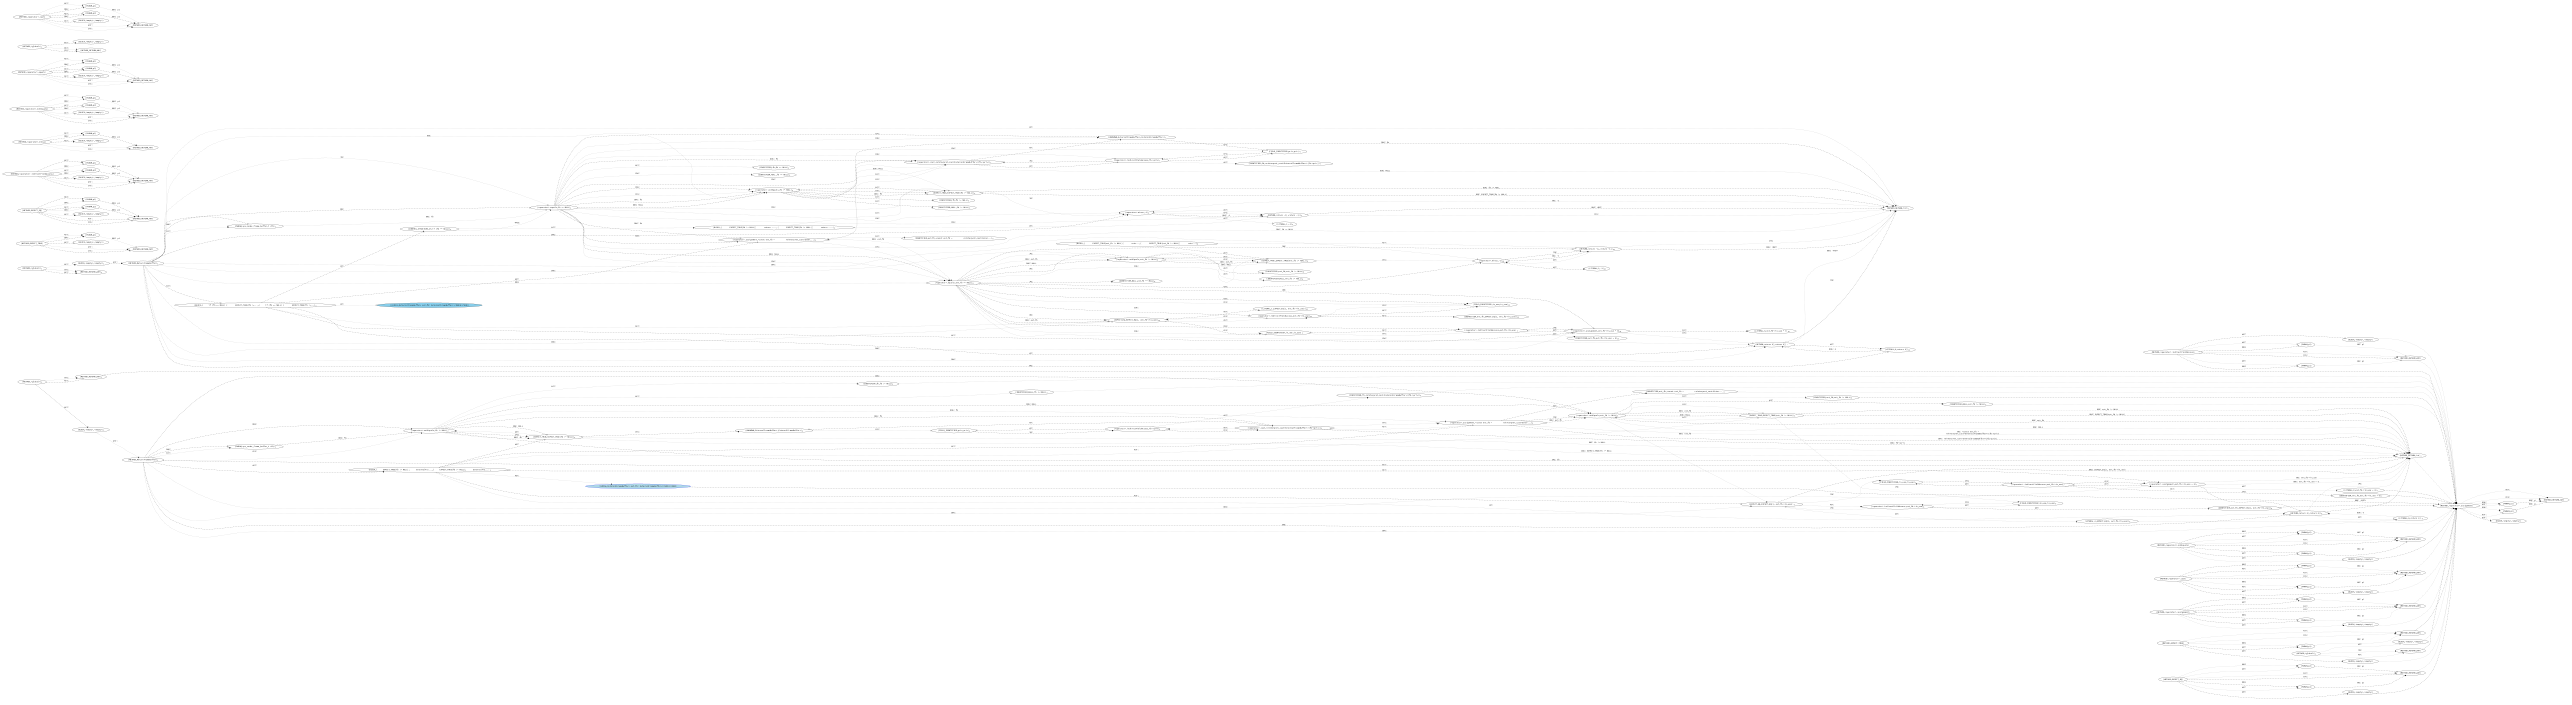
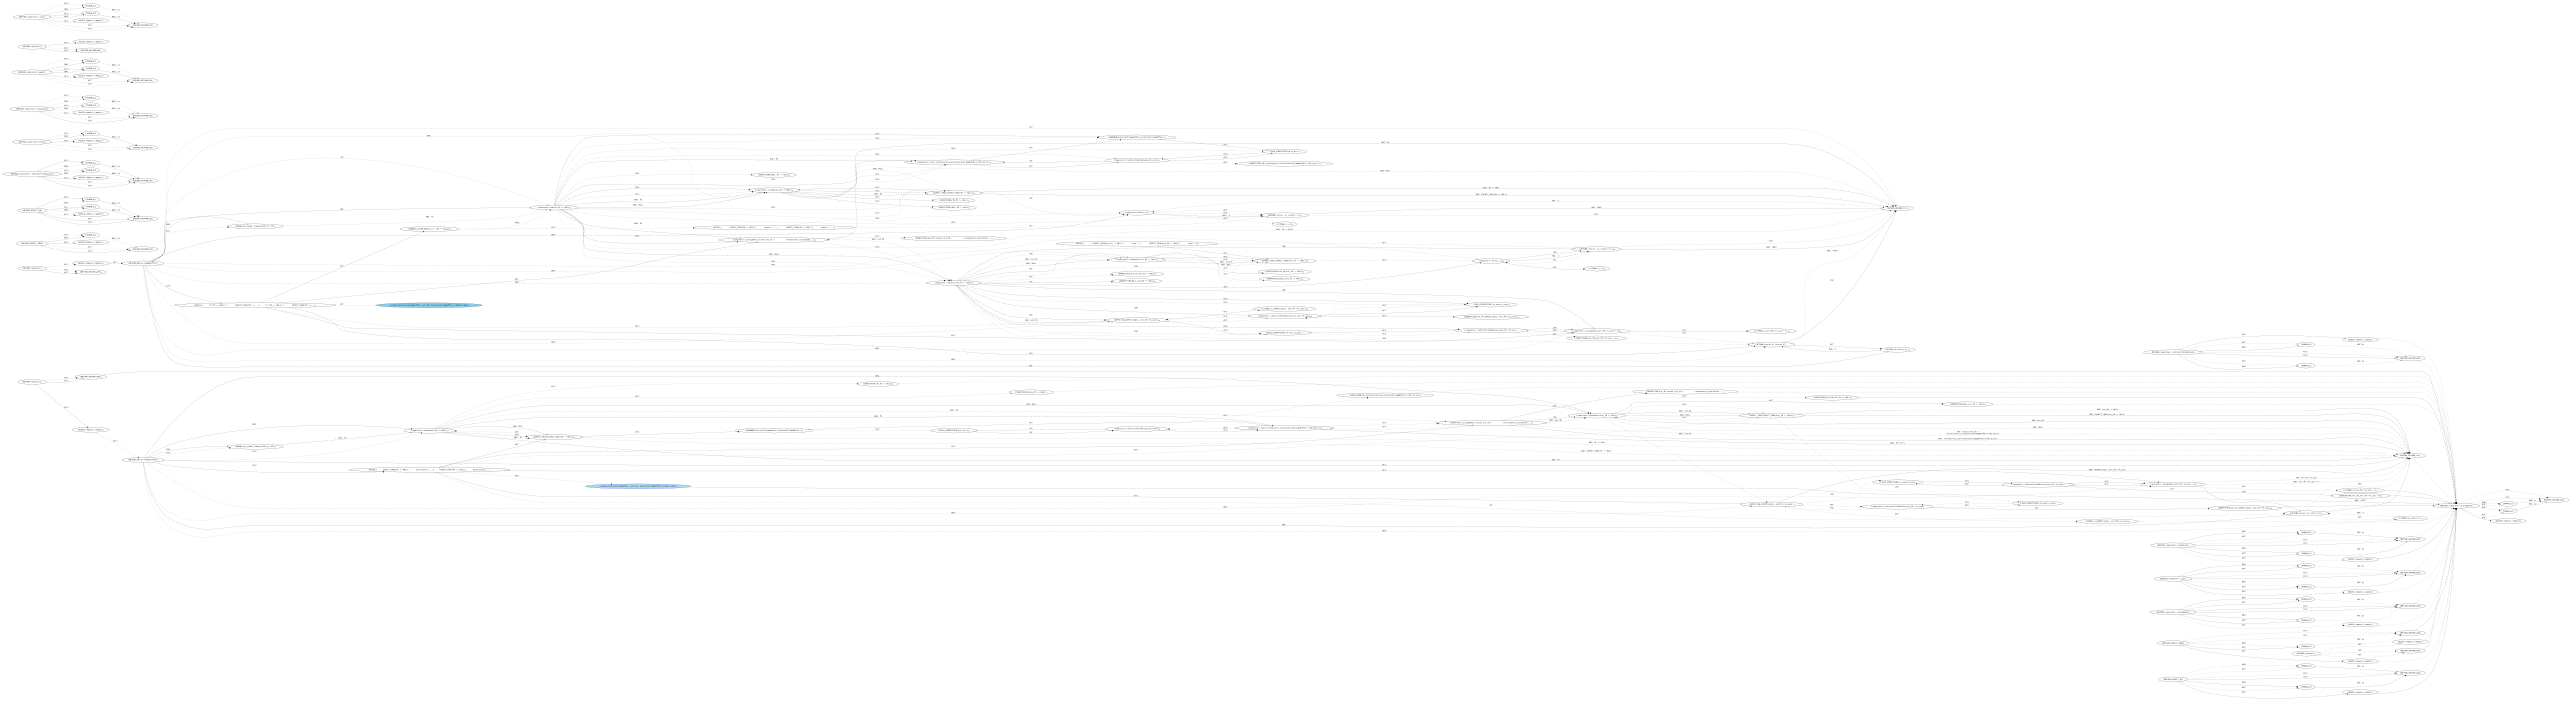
node "(IDENTIFIER,fb,fb == NULL)": removed
node "(IDENTIFIER,ext_fb,ext_fb == NULL)": added
